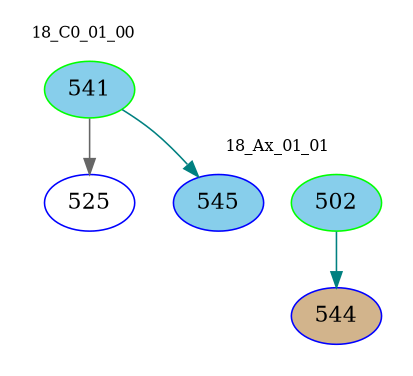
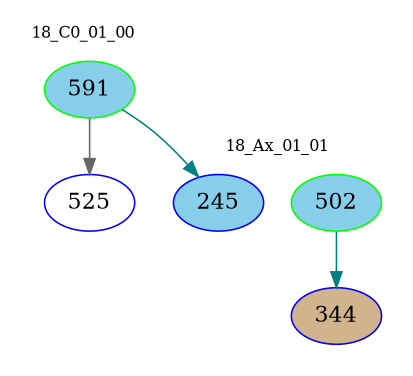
node "541": label "541" -> "591"
node "545": label "545" -> "245"
node "544": label "544" -> "344"
